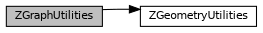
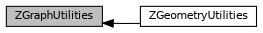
edge "ZGraphUtilities" -> "ZGeometryUtilities": reversed
